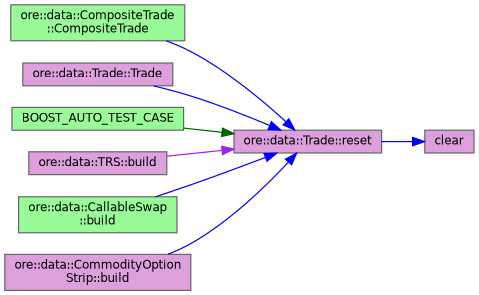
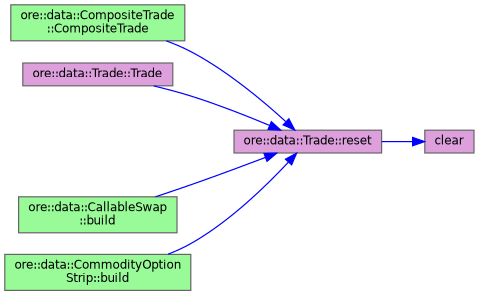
node "BOOST_AUTO_TEST_CASE": removed
node "ore::data::TRS::build": removed
node "ore::data::CommodityOption Strip::build": fillcolor plum -> palegreen
